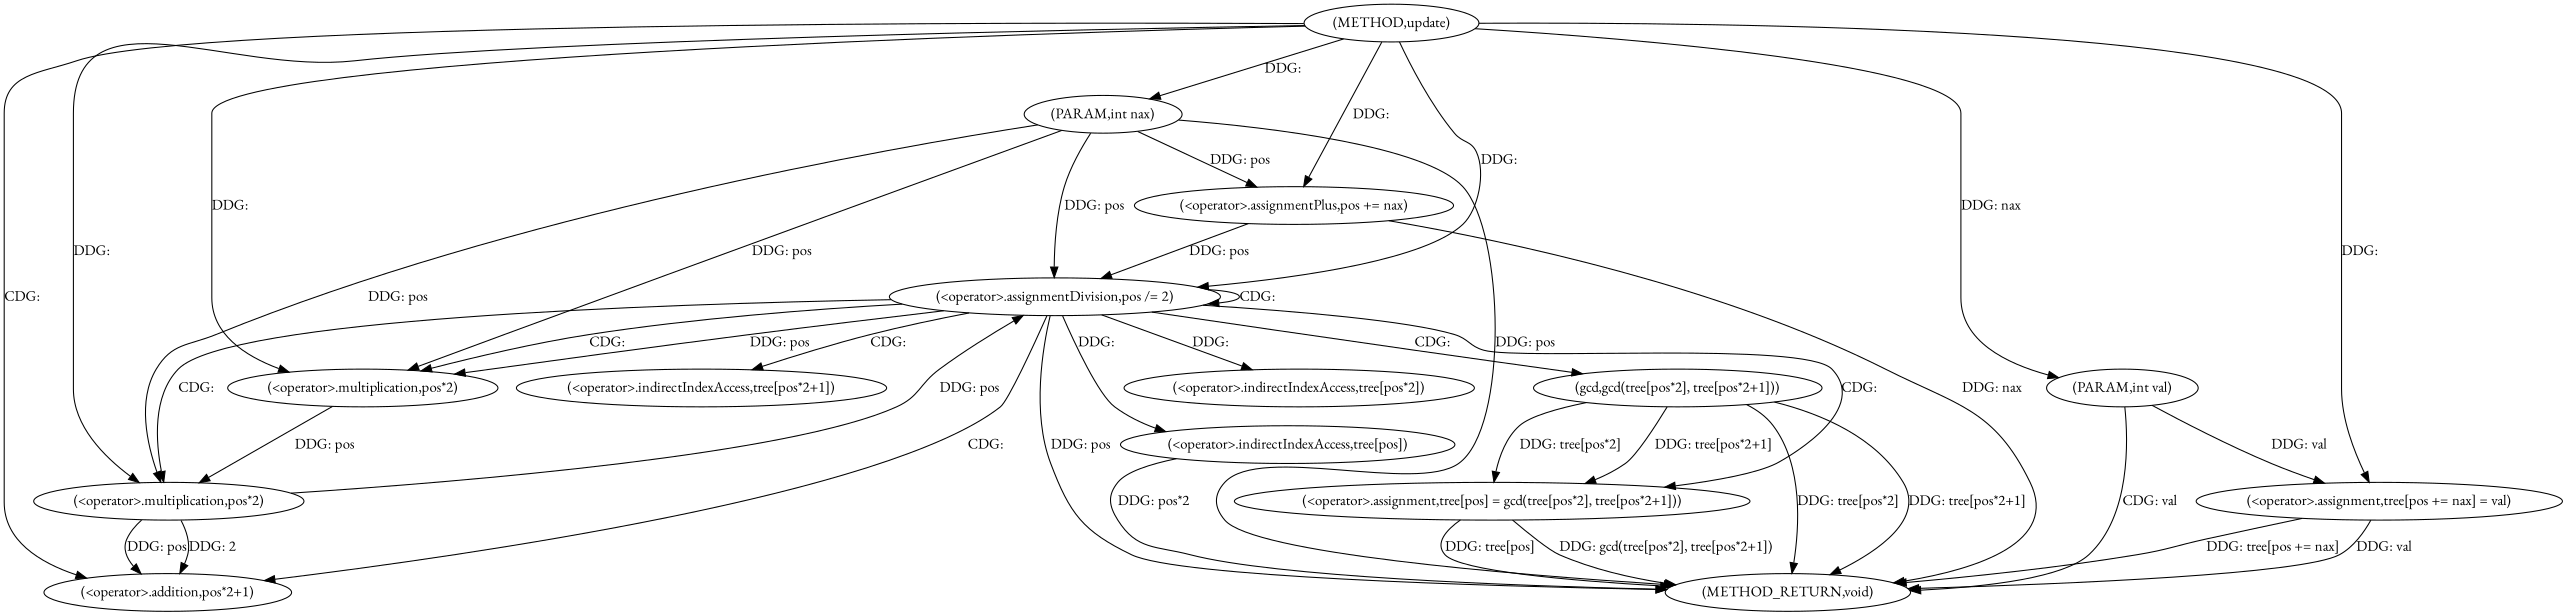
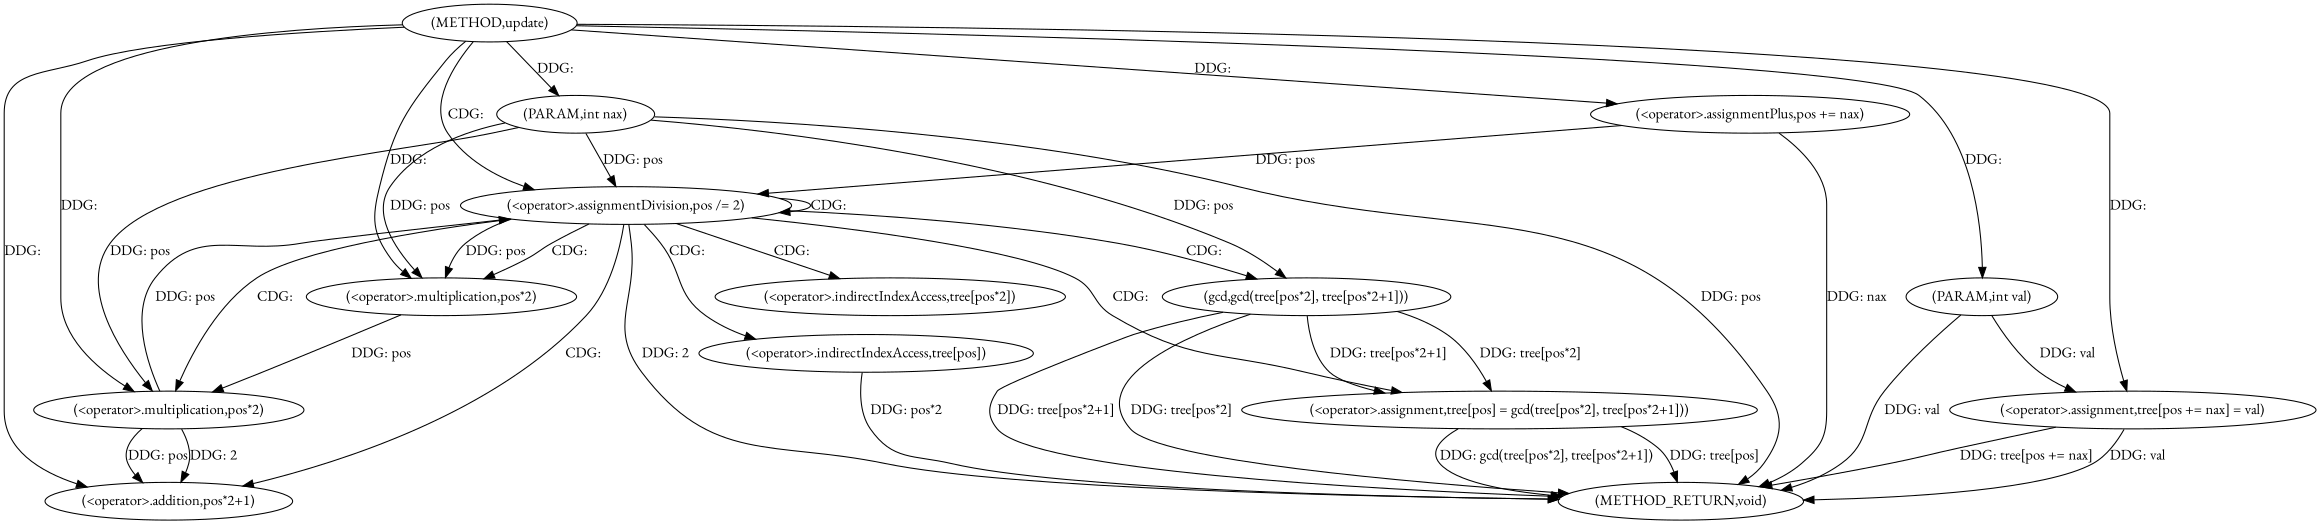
edge "(PARAM,int nax)" -> "(<operator>.assignmentPlus,pos += nax)": now "(PARAM,int nax)" -> "(gcd,gcd(tree[pos*2], tree[pos*2+1]))"
edge "(METHOD,update)" -> "(<operator>.assignmentDivision,pos /= 2)": label "DDG: " -> "CDG: "
edge "(METHOD,update)" -> "(PARAM,int val)": label "DDG: nax" -> "DDG: "
edge "(METHOD,update)" -> "(<operator>.addition,pos*2+1)": label "CDG: " -> "DDG: "
edge "(<operator>.assignmentDivision,pos /= 2)" -> "(<operator>.indirectIndexAccess,tree[pos])": label "DDG: " -> "CDG: "
edge "(<operator>.assignmentDivision,pos /= 2)" -> "(<operator>.indirectIndexAccess,tree[pos*2])": label "DDG: " -> "CDG: "
node "(<operator>.indirectIndexAccess,tree[pos*2+1])": removed
edge "(<operator>.assignmentDivision,pos /= 2)" -> "(METHOD_RETURN,void)": label "DDG: pos" -> "DDG: 2"
edge "(PARAM,int val)" -> "(METHOD_RETURN,void)": label "CDG: val" -> "DDG: val"
